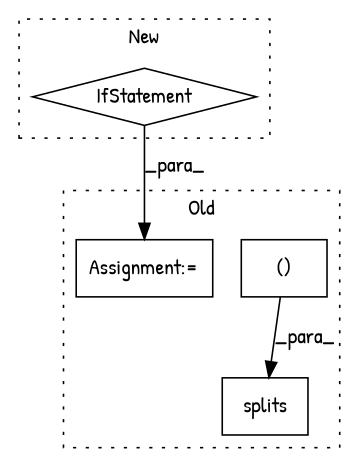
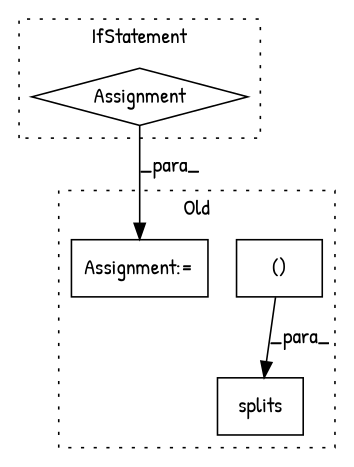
cluster "New": label "New" -> "IfStatement"
node "IfStatement": label "IfStatement" -> "Assignment"
